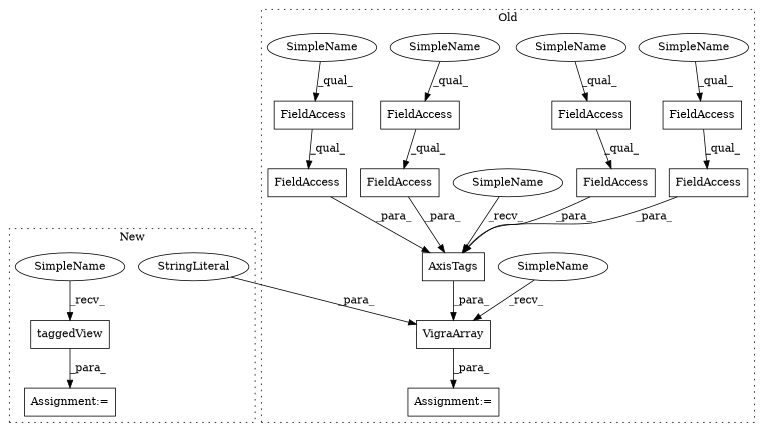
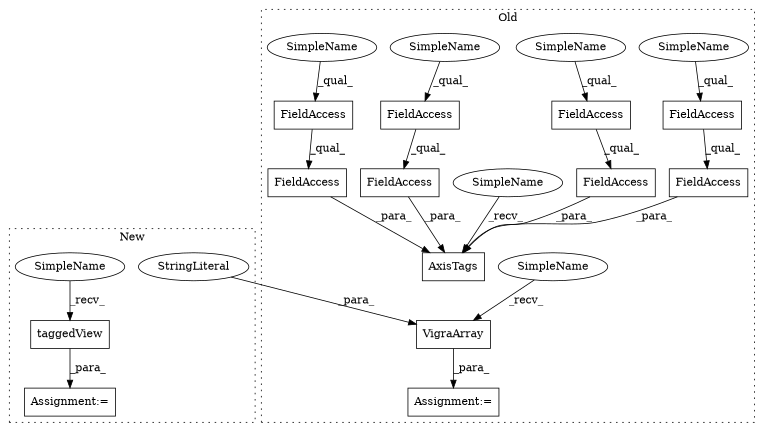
edge "AxisTags" -> "VigraArray": removed, label "_para_"
